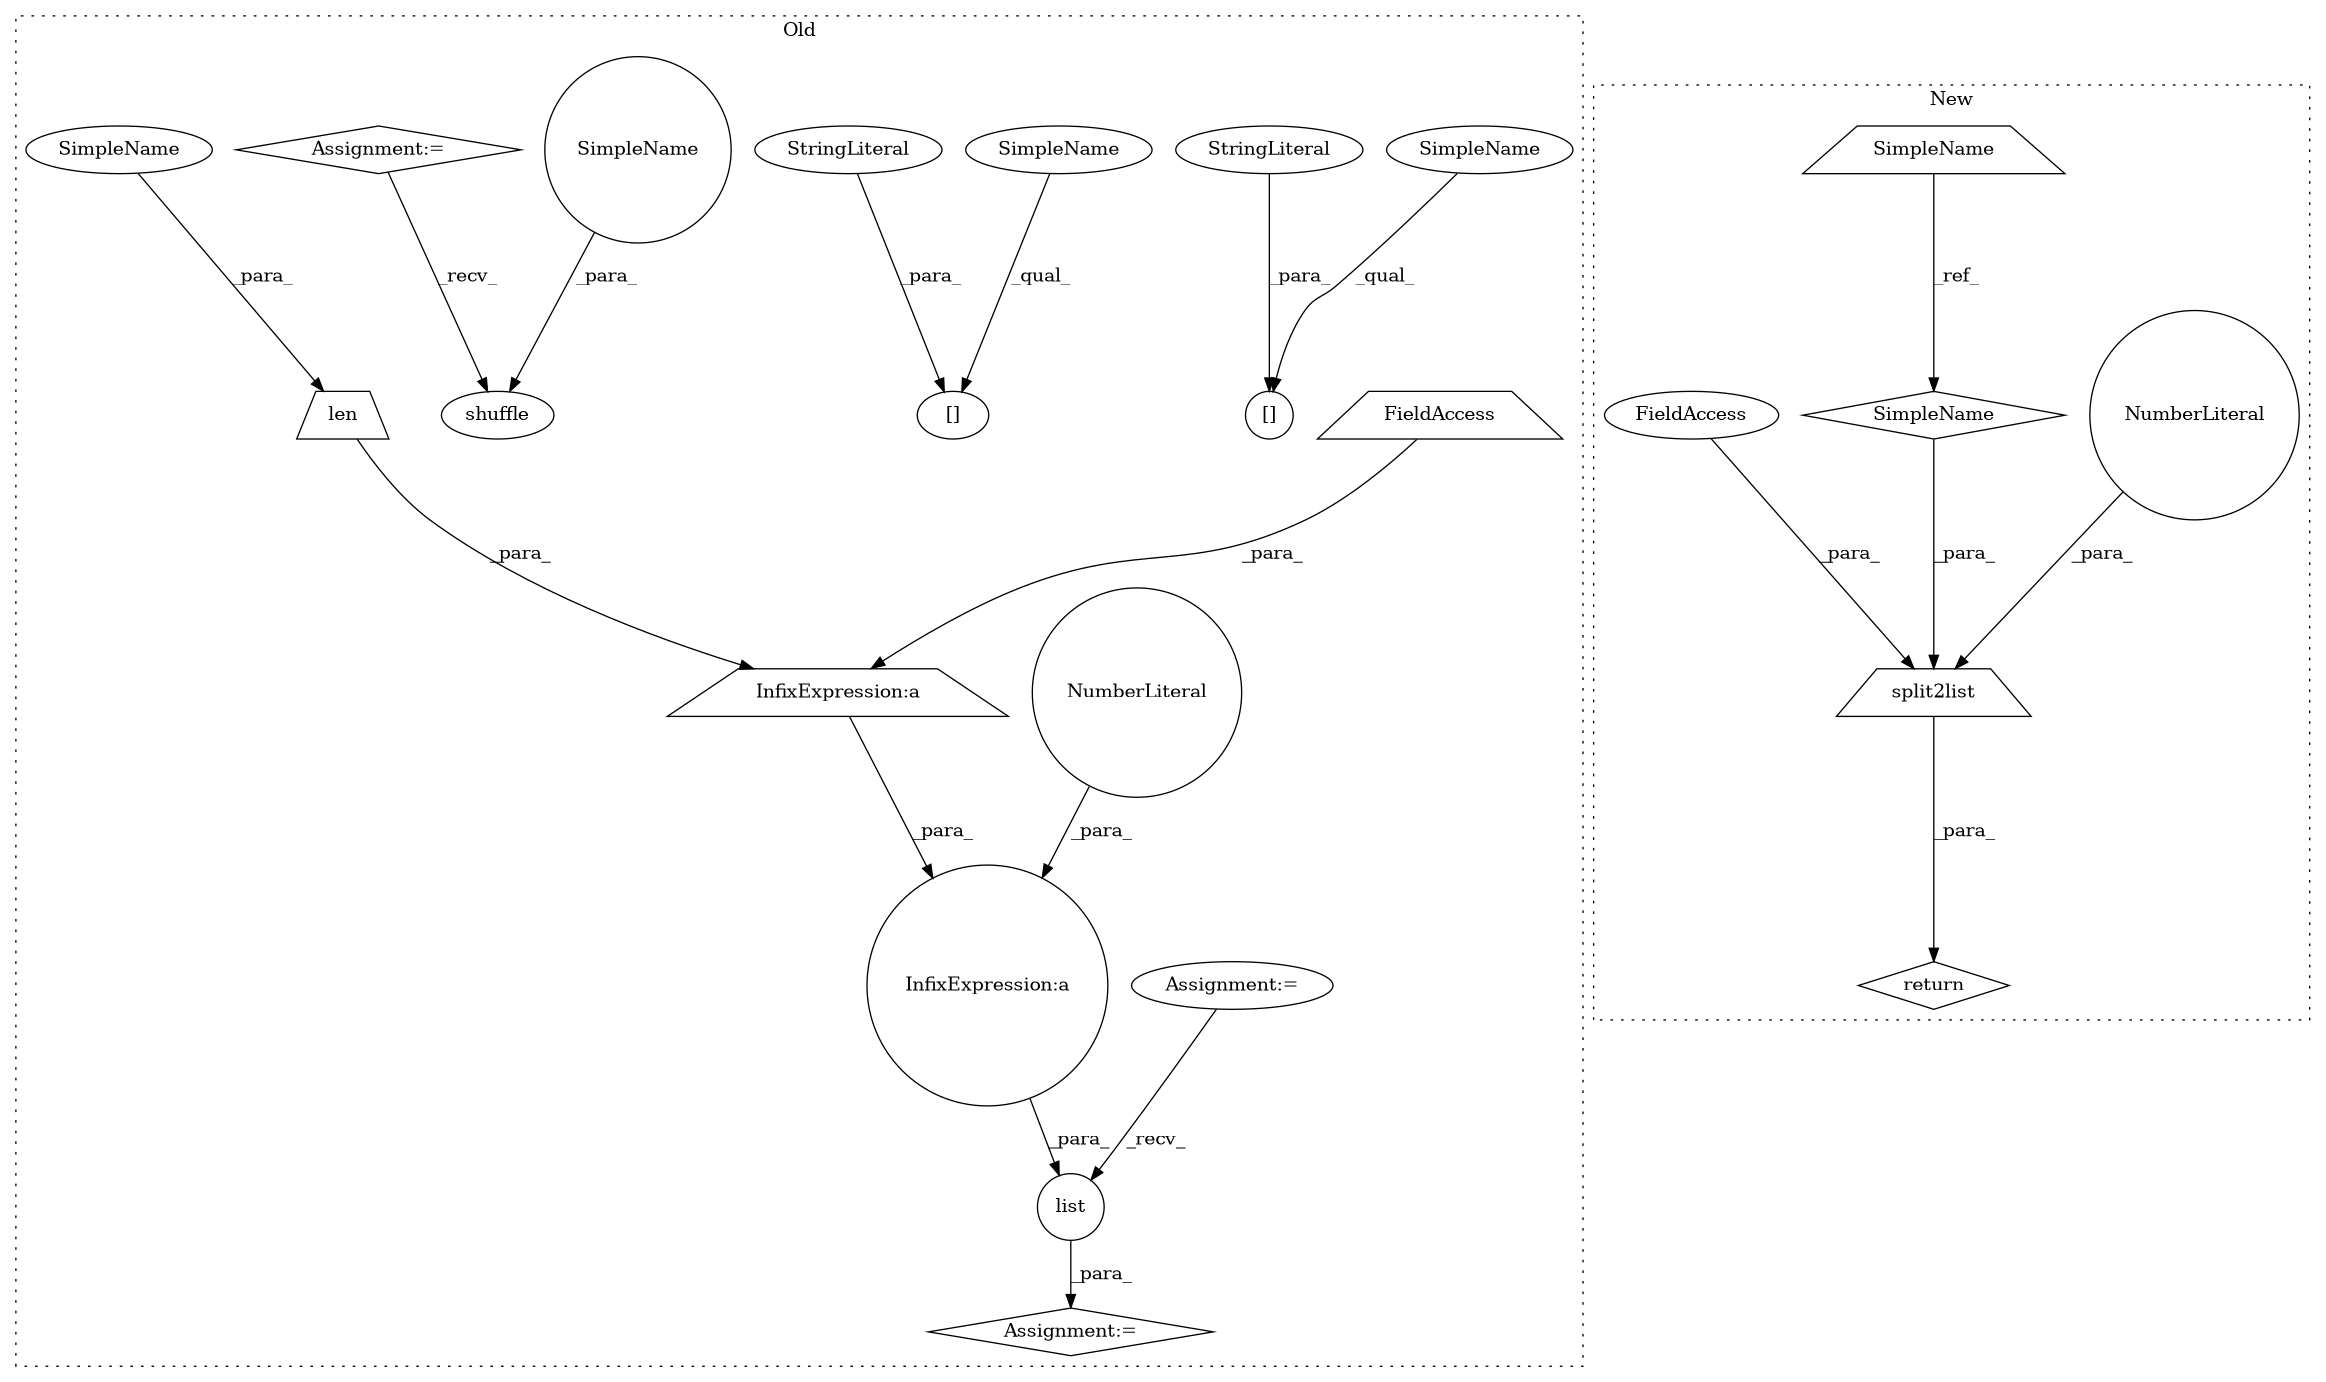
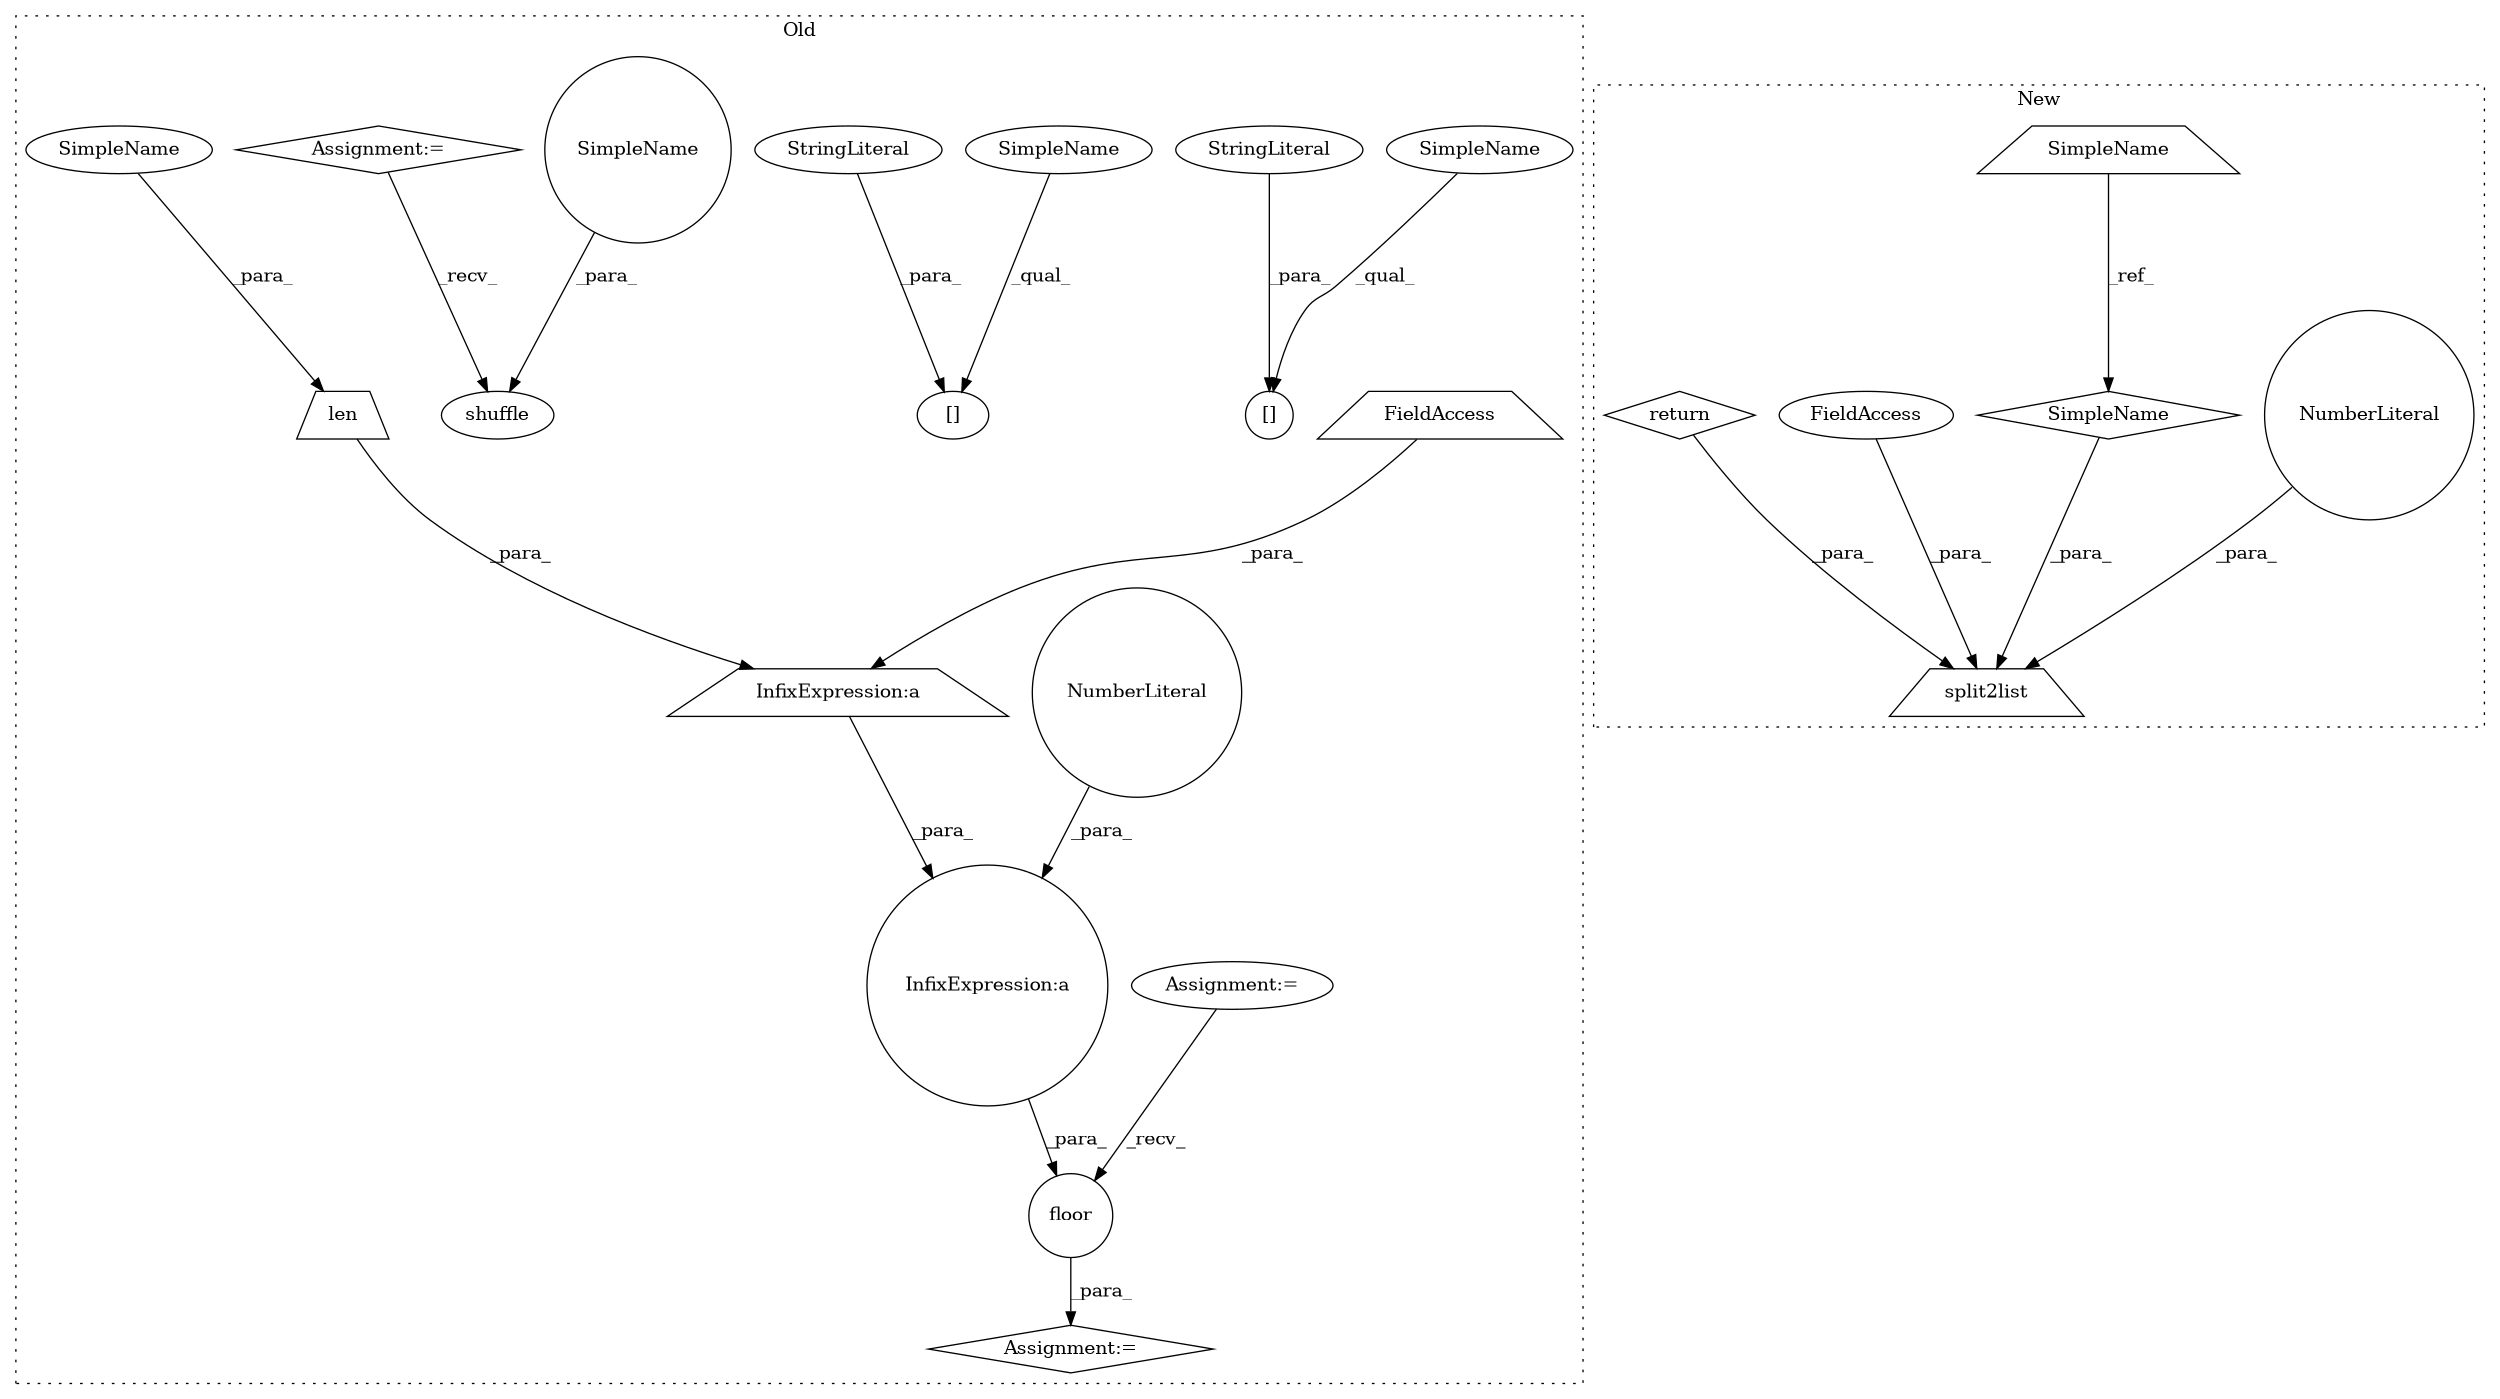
edge "split2list" -> "return": reversed
node "list": label "list" -> "floor"
